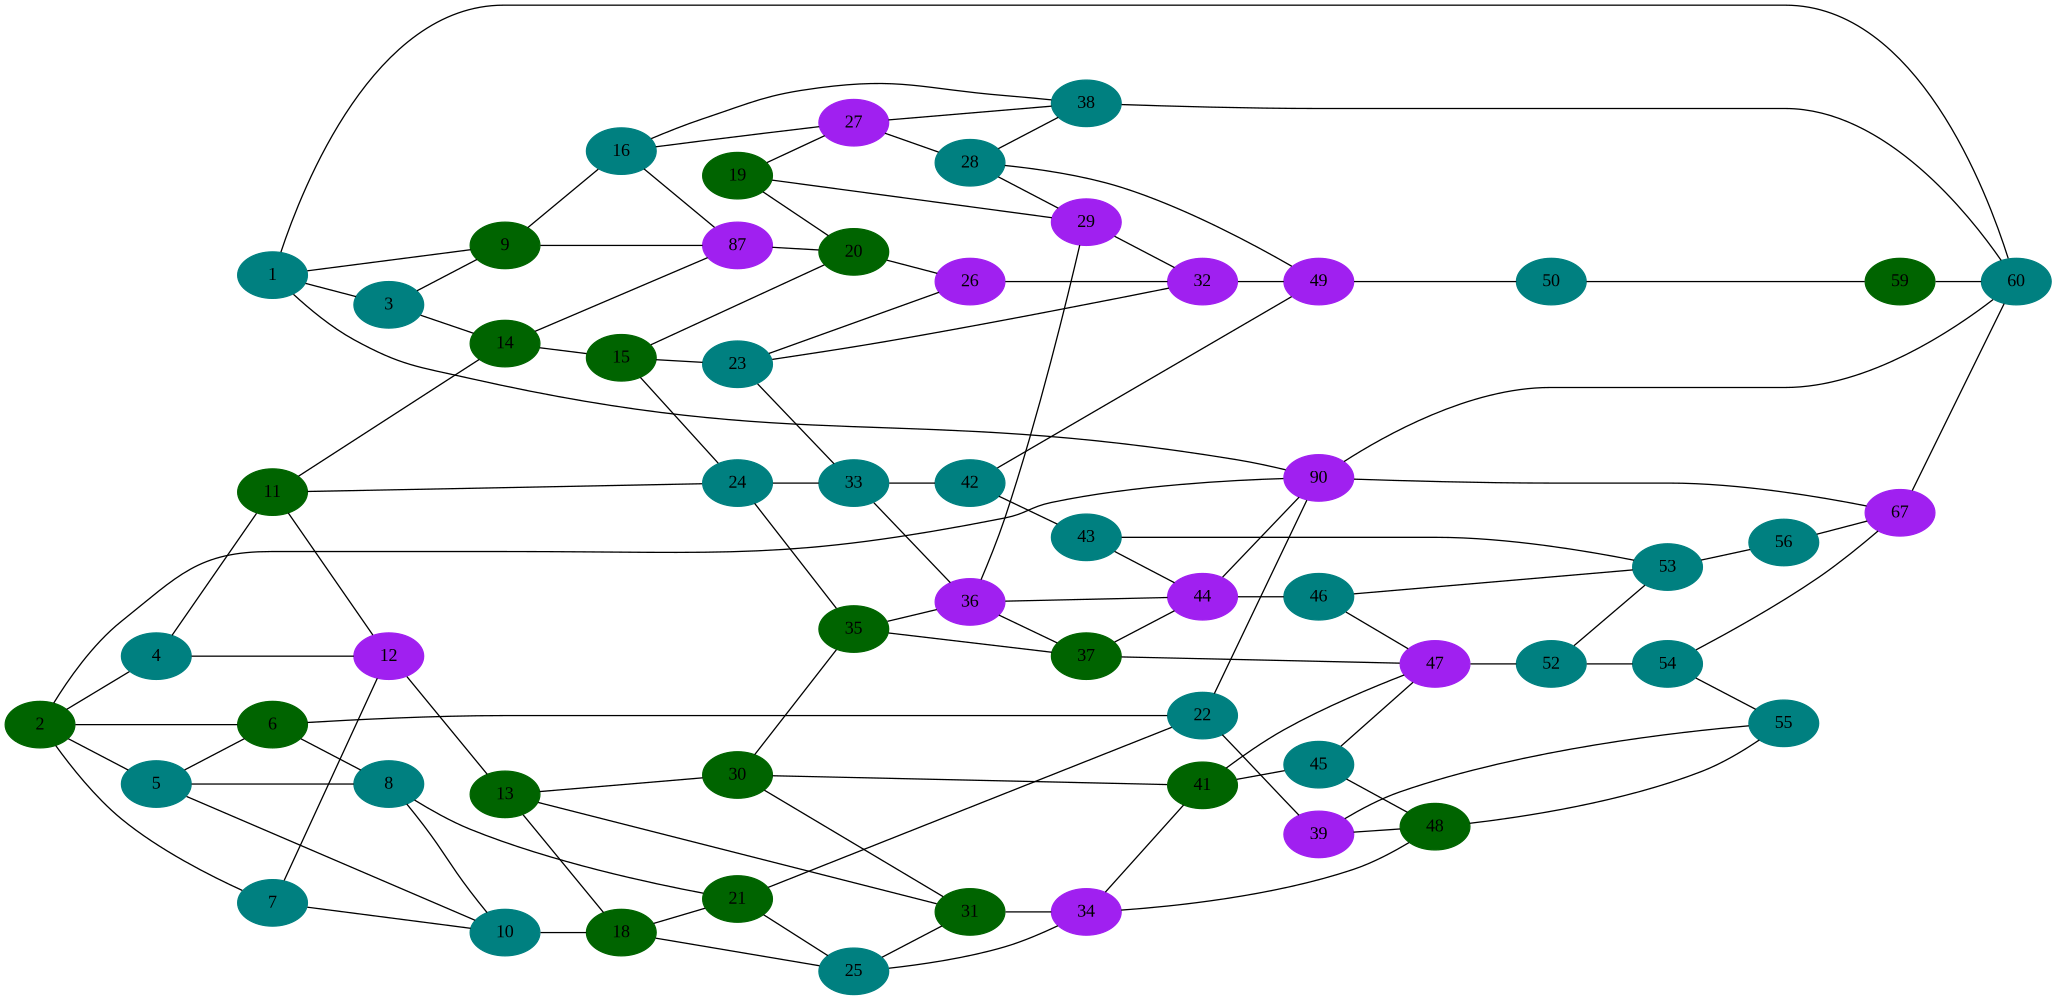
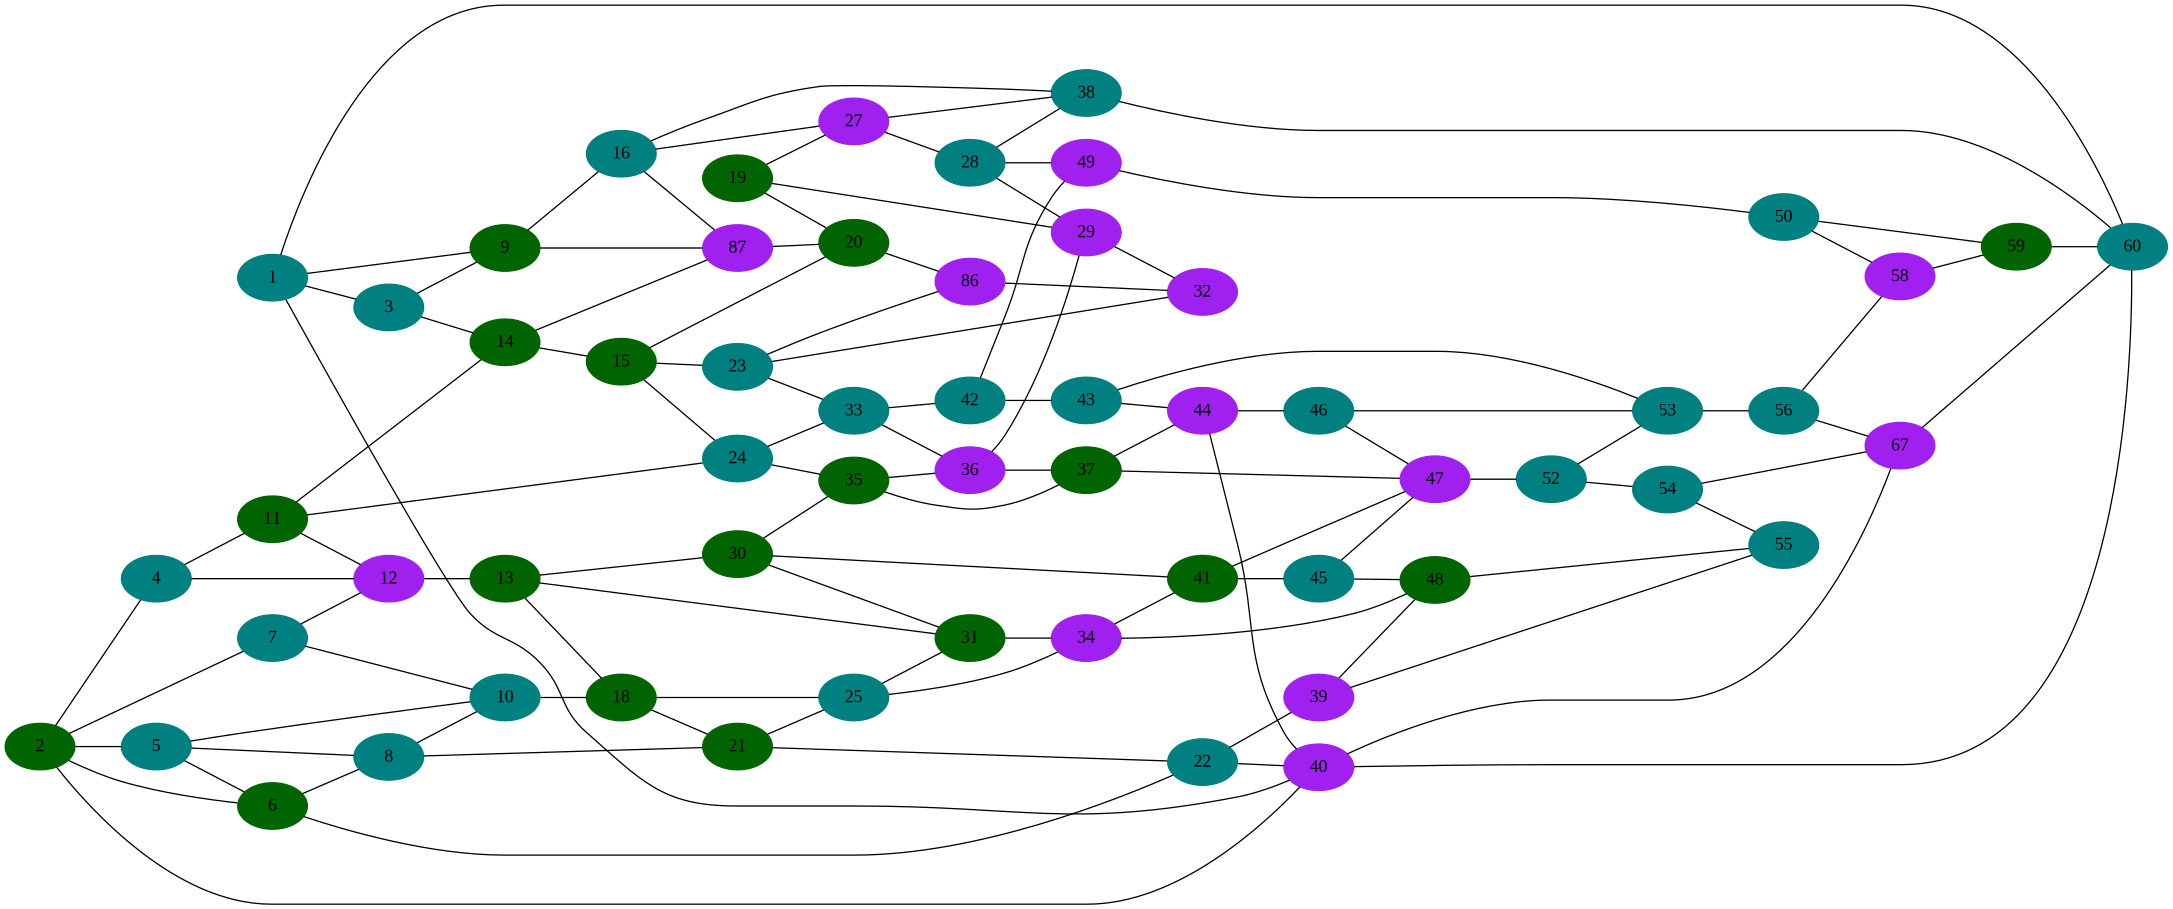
node "58": added
node "26": label "26" -> "86"
edge "32" -- "49": removed
node "90": label "90" -> "40"
edge "44" -- "36": removed
